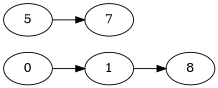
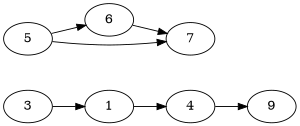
node "6": added
node "0": label "0" -> "3"
node "8": label "8" -> "4"
node "9": added
